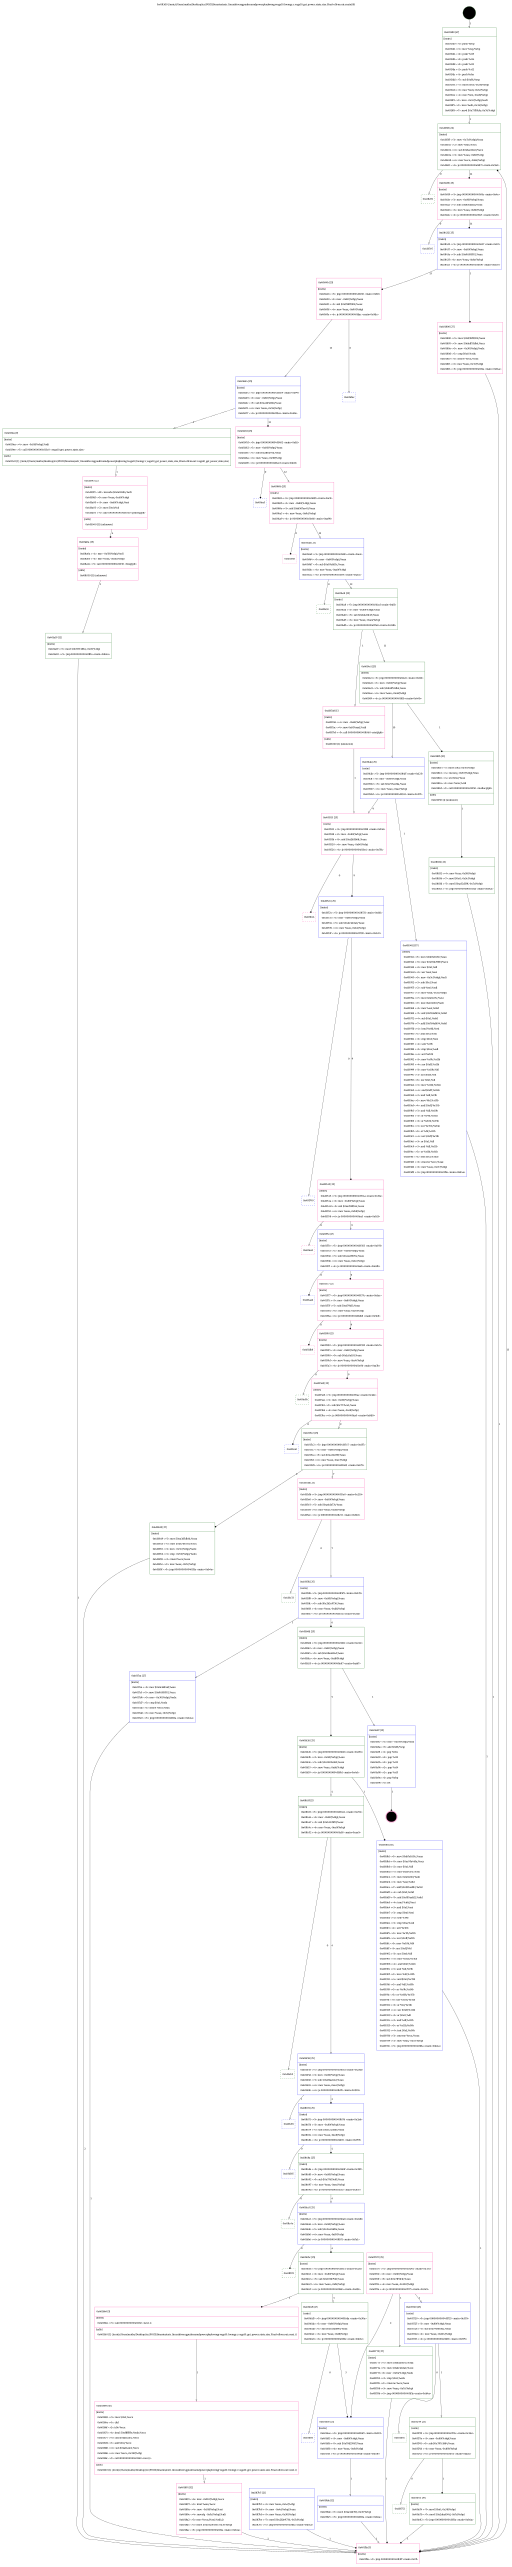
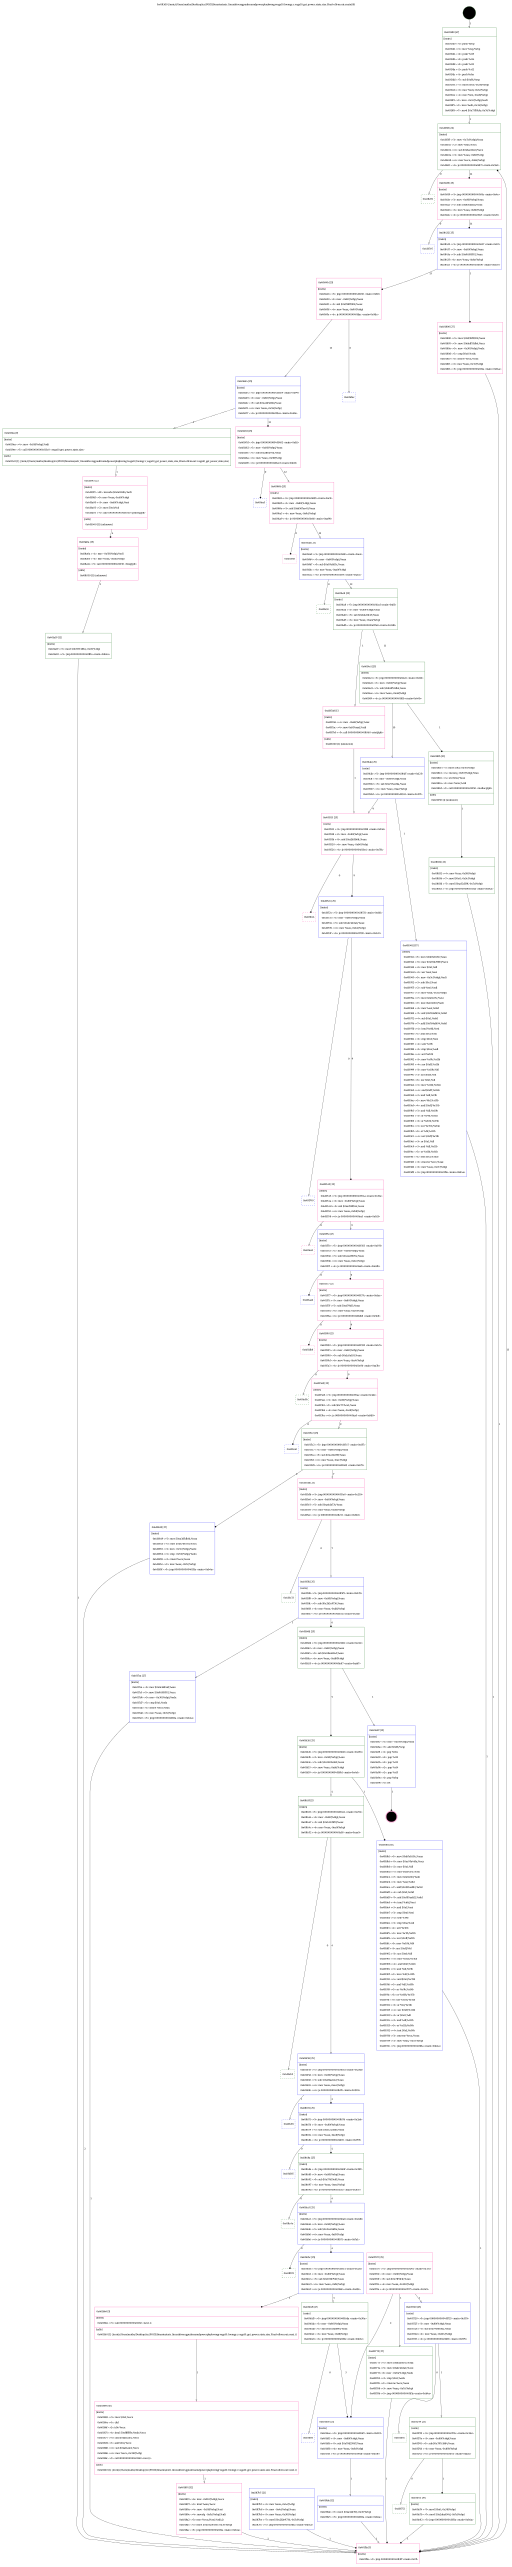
node "0x401849 [27]": color darkgreen -> blue
node "0x4016bc [25]": color darkgreen -> blue
